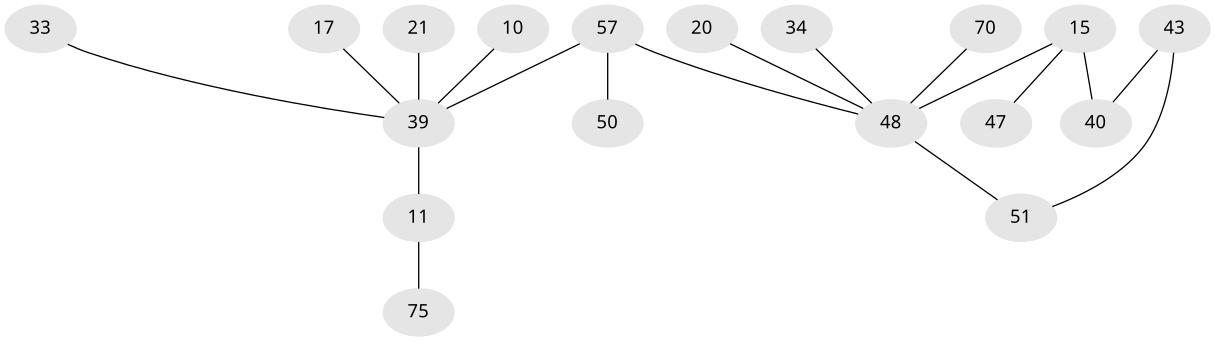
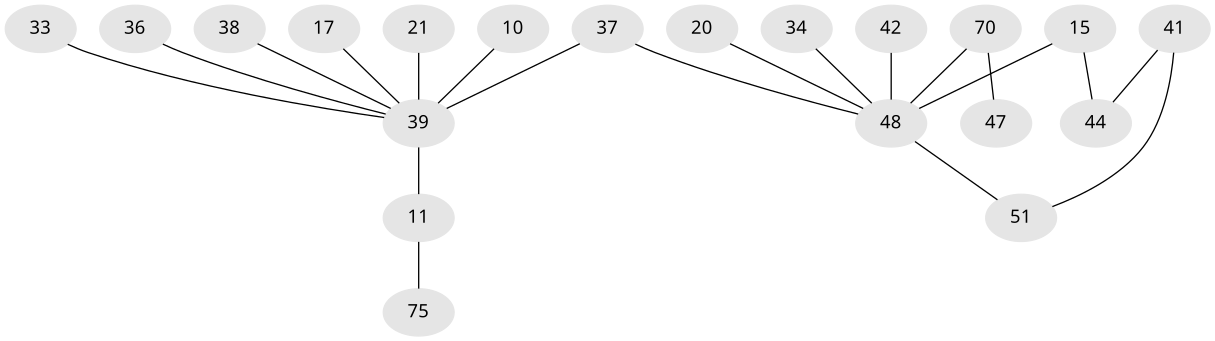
node "36": added
node "38": added
node "57": label "57" -> "37"
node "42": added
node "43": label "43" -> "41"
edge "15" -- "47": now "70" -- "47"
node "50": removed
node "40": label "40" -> "44"
